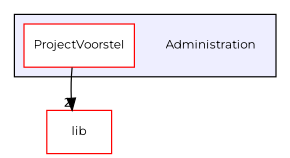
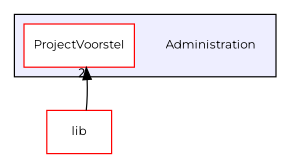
edge "ProjectVoorstel" -> "lib": reversed
